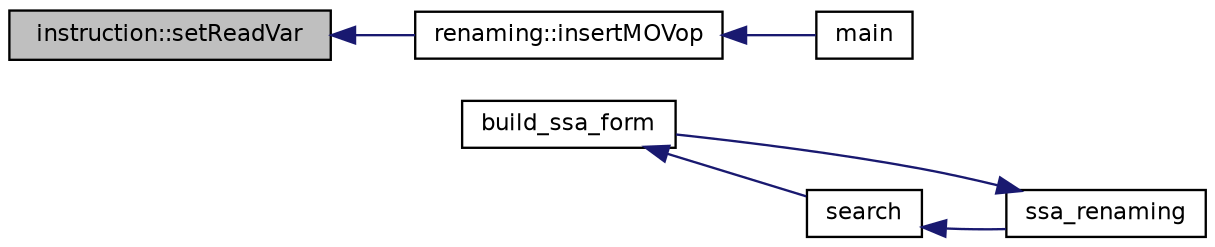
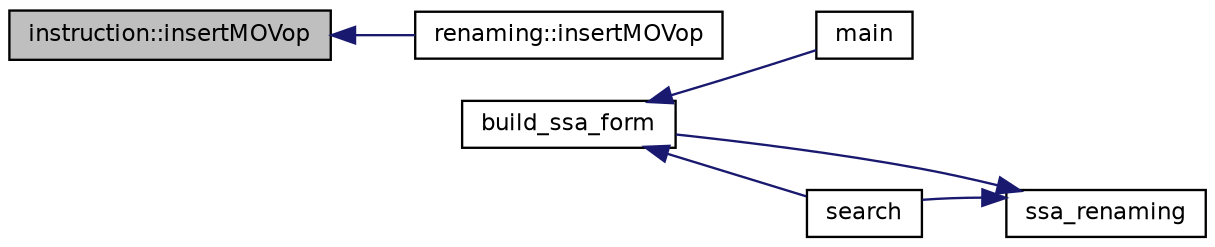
node "instruction::setReadVar": label "instruction::setReadVar" -> "instruction::insertMOVop"
edge "main" -> "renaming::insertMOVop": now "main" -> "build_ssa_form"
edge "ssa_renaming" -> "search": reversed
